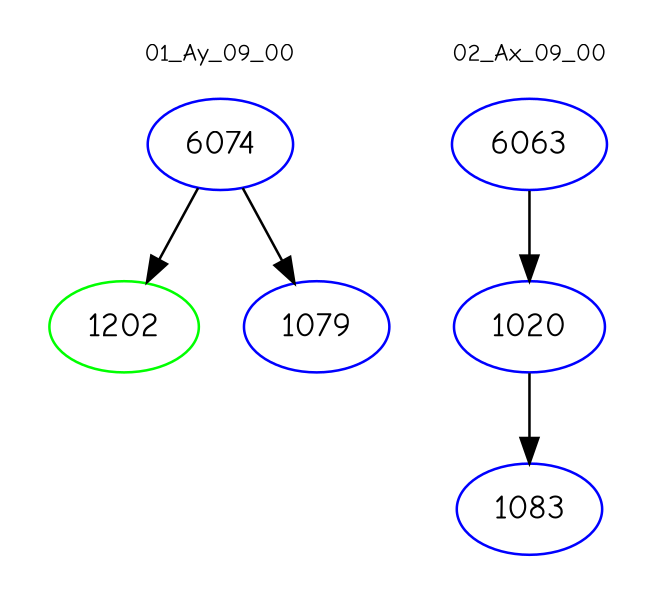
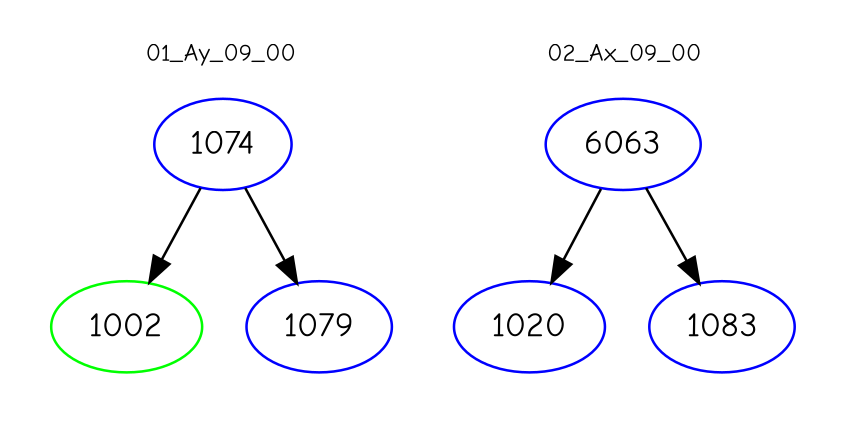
node "6074": label "6074" -> "1074"
node "1202": label "1202" -> "1002"
edge "1020" -> "1083": now "6063" -> "1083"
